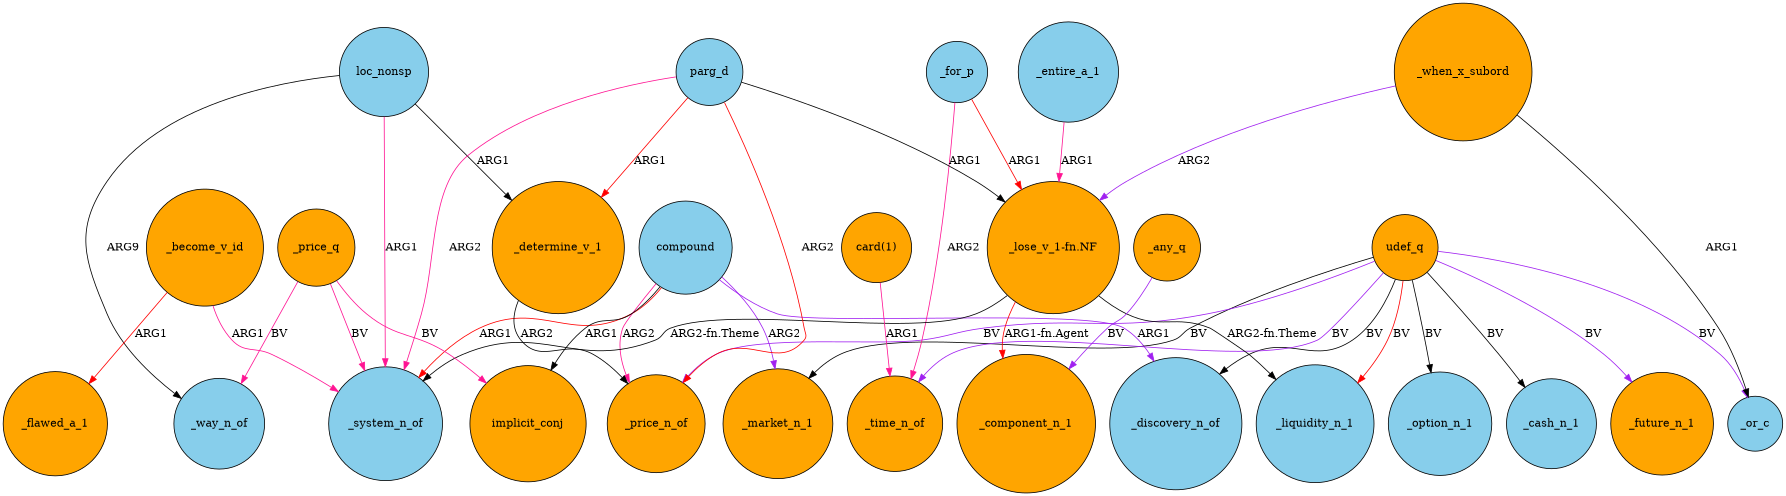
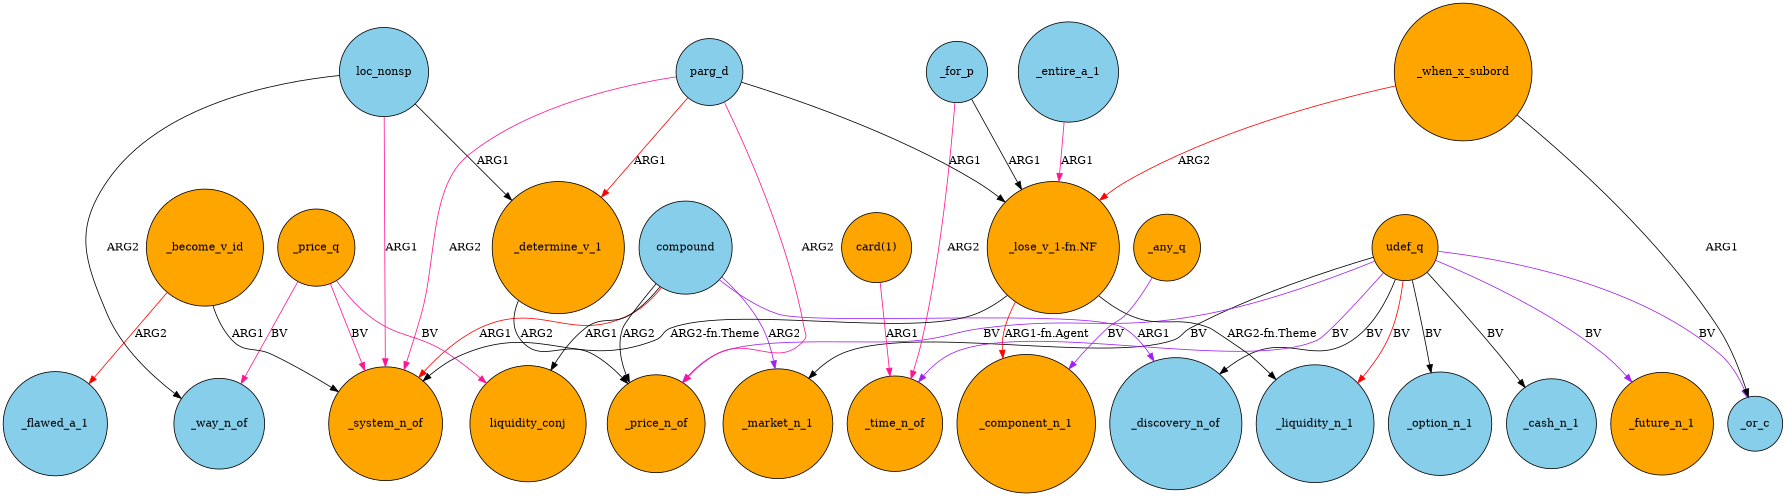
edge "_when_x_subord" -> "_lose_v_1-fn.NF": color purple -> red
edge "_for_p" -> "_lose_v_1-fn.NF": color red -> black
edge "loc_nonsp" -> "_way_n_of": label "ARG9" -> "ARG2"
edge "parg_d" -> "_price_n_of": color red -> deeppink
edge "compound" -> "_price_n_of": color deeppink -> black
edge "_become_v_id" -> "_flawed_a_1": label "ARG1" -> "ARG2"
edge "_become_v_id" -> "_system_n_of": color deeppink -> black
node "_flawed_a_1": fillcolor orange -> skyblue
node "_system_n_of": fillcolor skyblue -> orange
node "implicit_conj": label "implicit_conj" -> "liquidity_conj"
